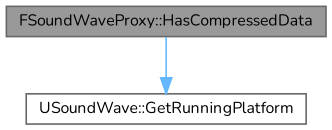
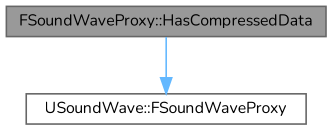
node "USoundWave::GetRunningPlatform": label "USoundWave::GetRunningPlatform" -> "USoundWave::FSoundWaveProxy"
